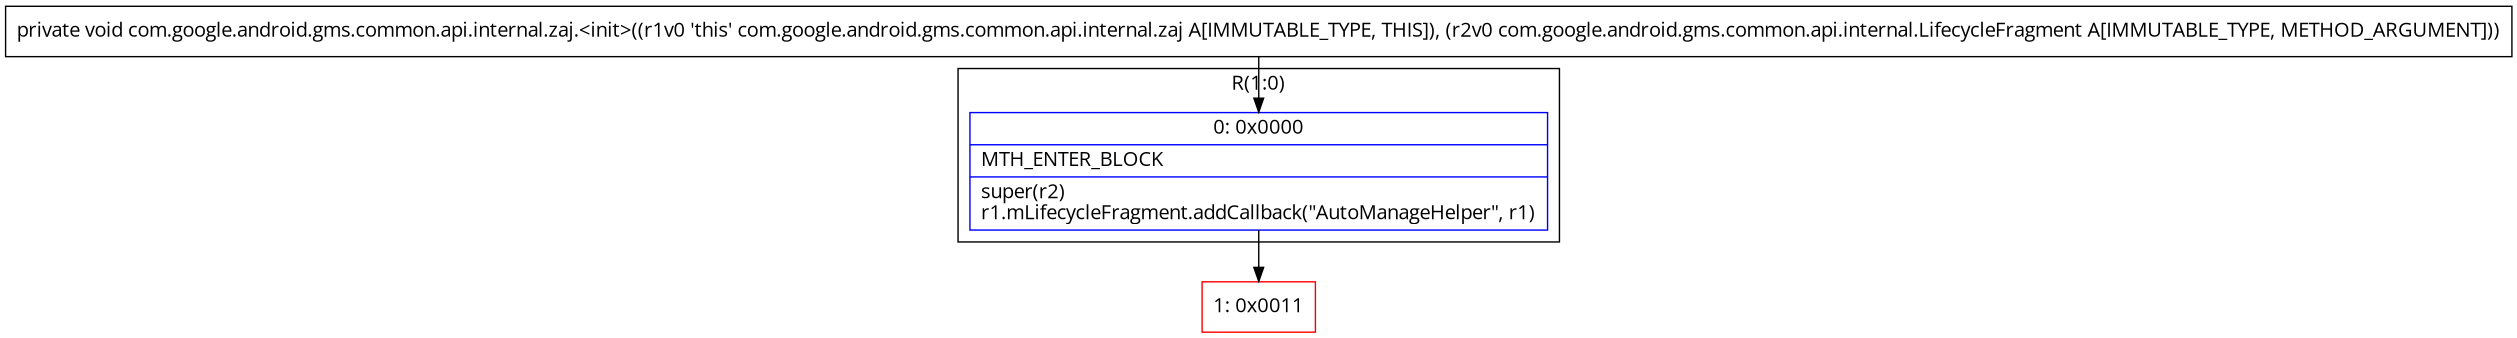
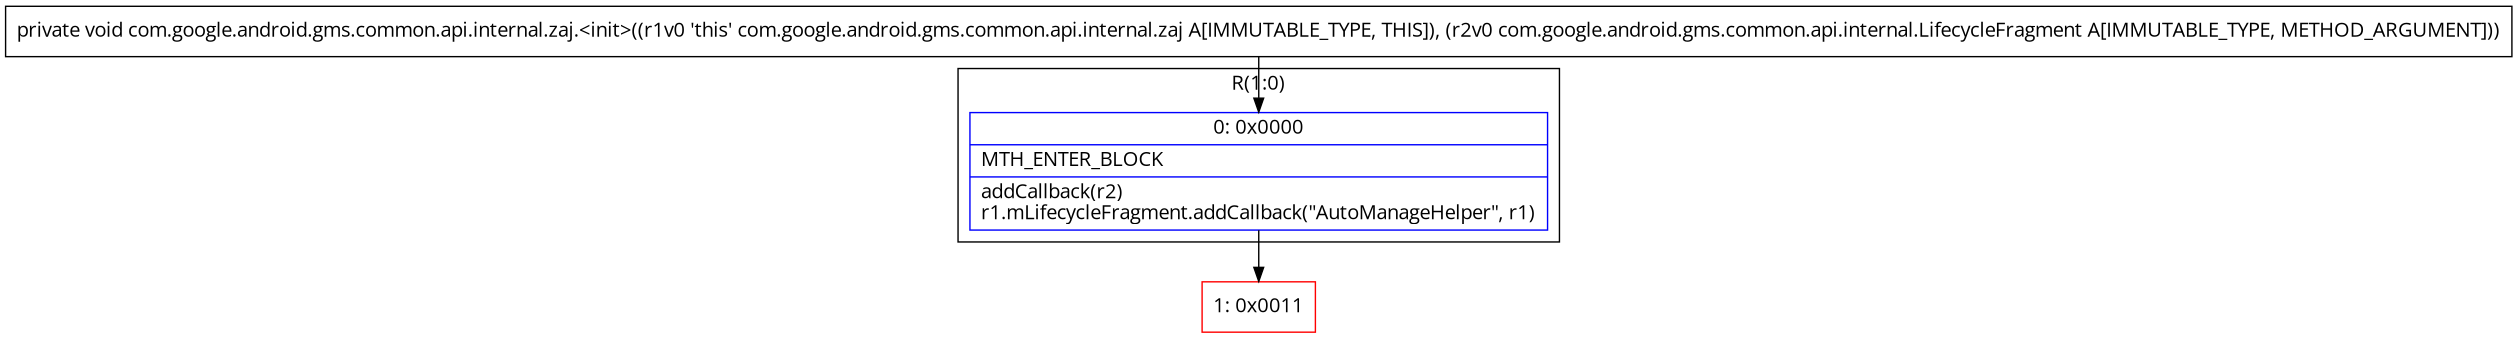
node "0: 0x0000": text "super(r2)" -> "addCallback(r2)"
